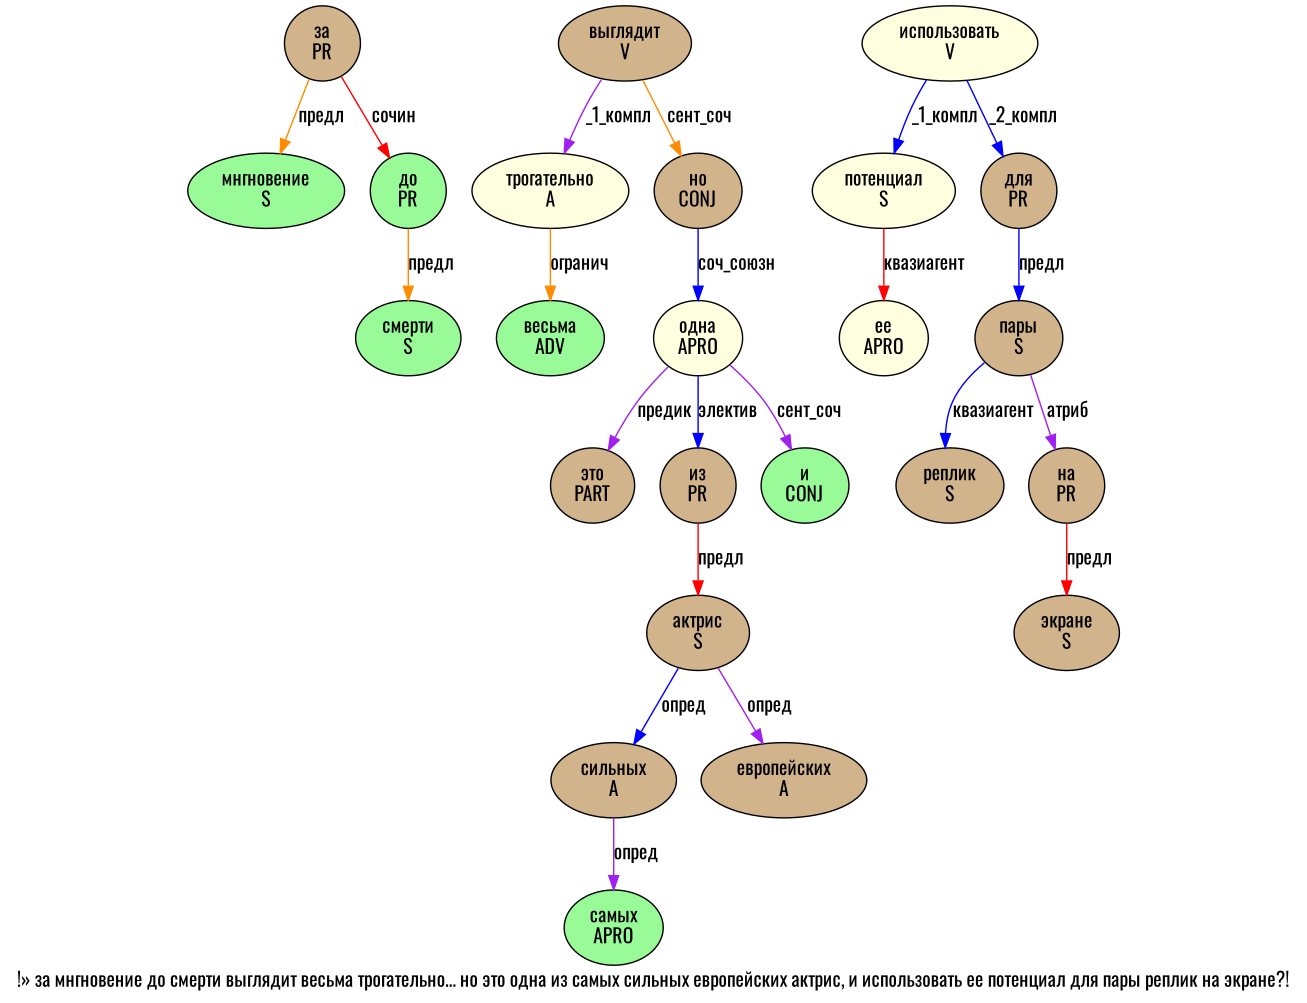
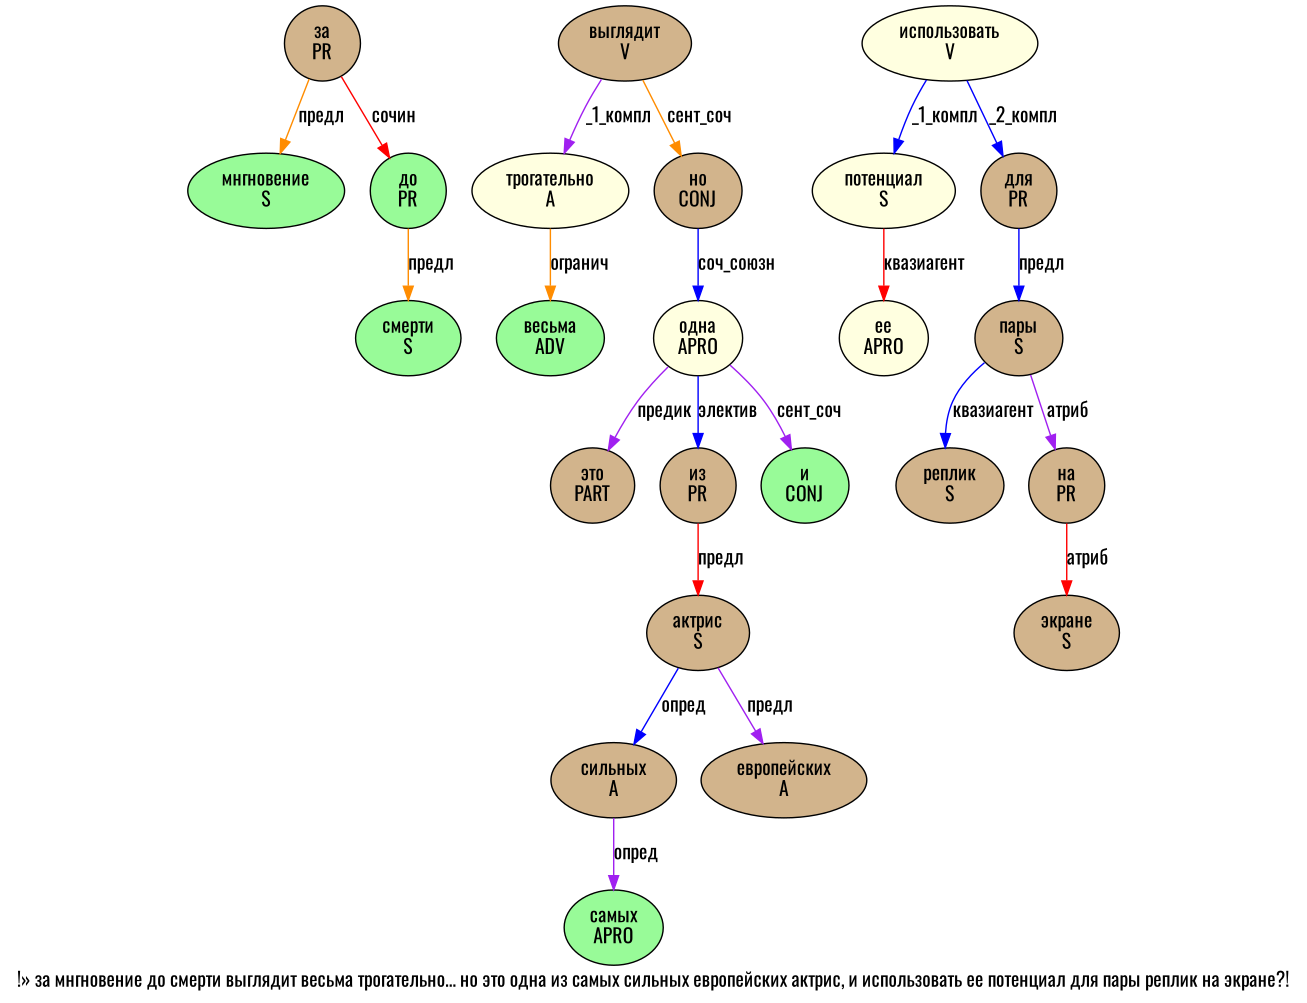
edge "на PR" -> "экране S": label "предл" -> "атриб"
edge "актрис S" -> "европейских A": label "опред" -> "предл"
